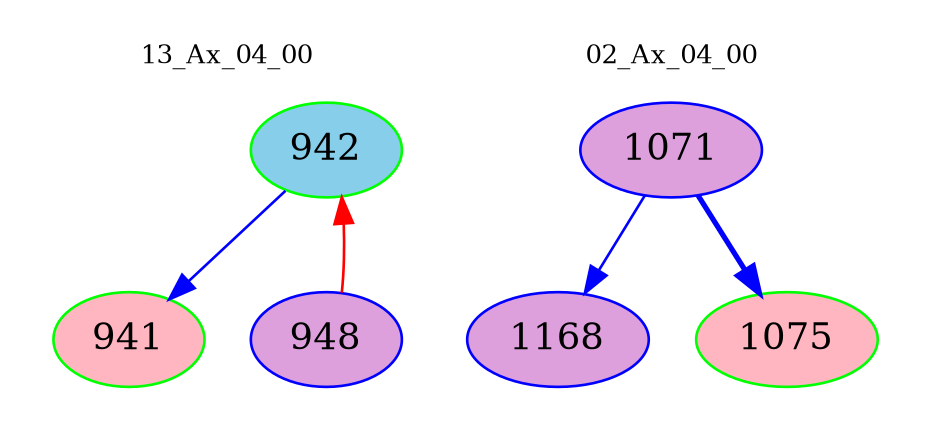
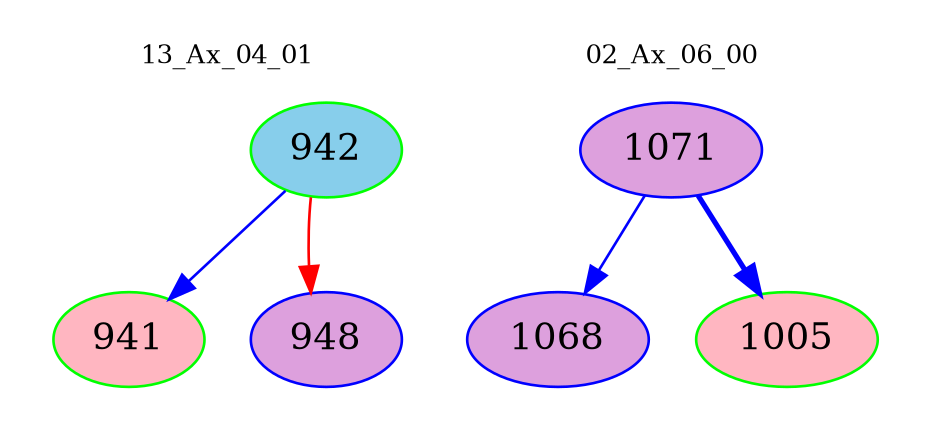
cluster "13_Ax_04_00": label "13_Ax_04_00" -> "13_Ax_04_01"
cluster "02_Ax_04_00": label "02_Ax_04_00" -> "02_Ax_06_00"
edge "948" -> "942": reversed
node "1168": label "1168" -> "1068"
node "1075": label "1075" -> "1005"
